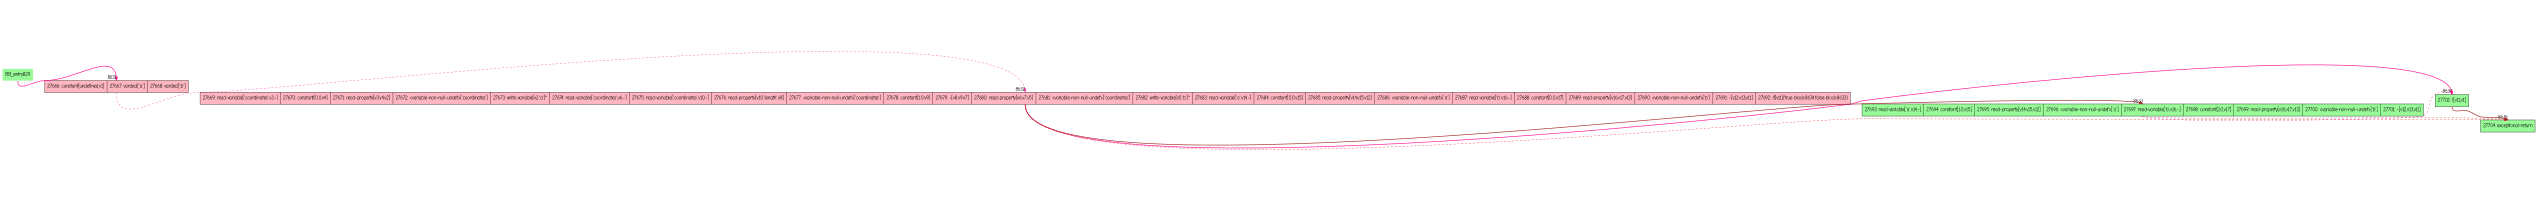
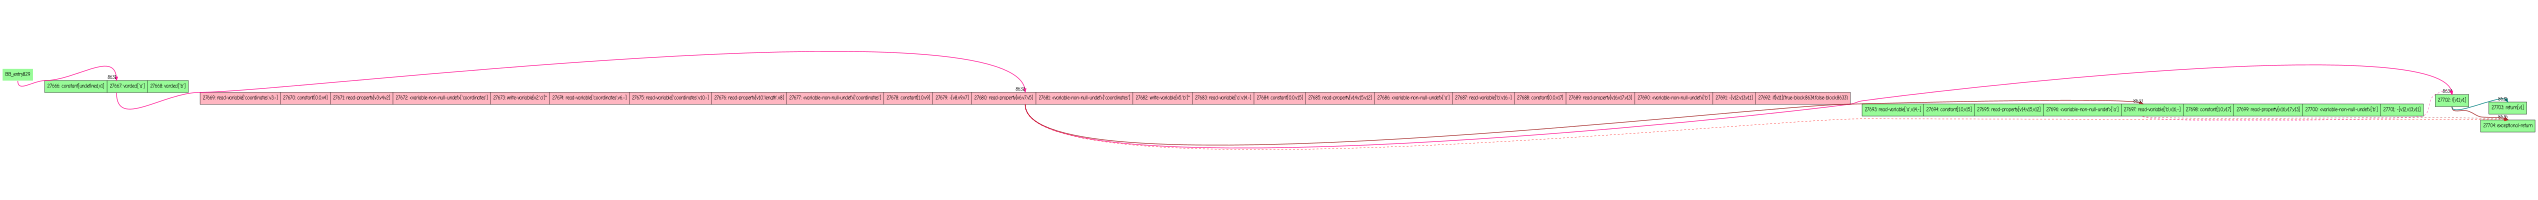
edge "27666: constant[undefined,v1]" -> "27669: read-variable['coordinates',v3,-]": style dashed -> bold
node "27666: constant[undefined,v1]": fillcolor lightpink -> palegreen
node "27703: return[v1]": added
